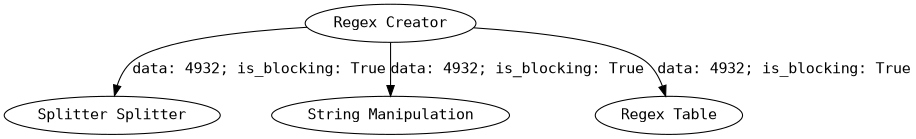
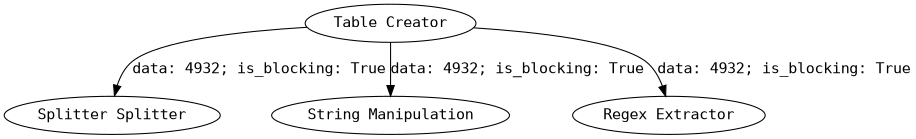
node "Regex Creator": label "Regex Creator" -> "Table Creator"
node "Regex Table": label "Regex Table" -> "Regex Extractor"
